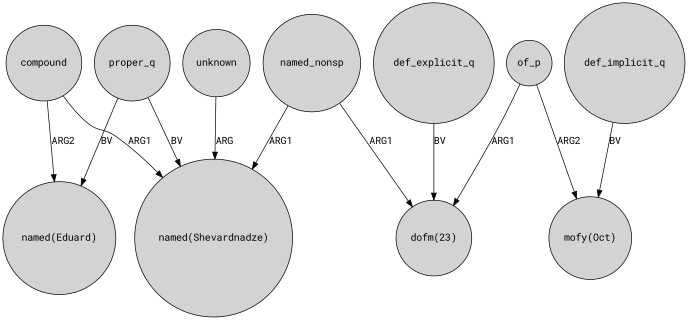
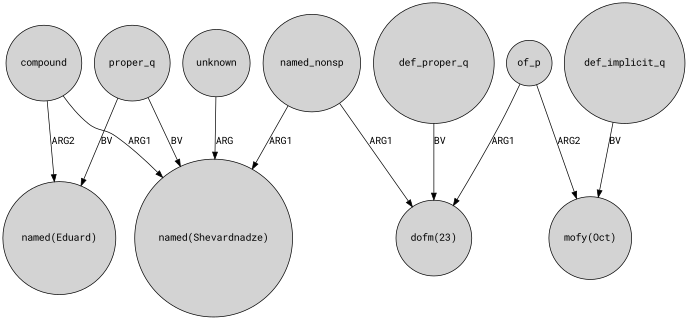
node "def_explicit_q": label "def_explicit_q" -> "def_proper_q"
